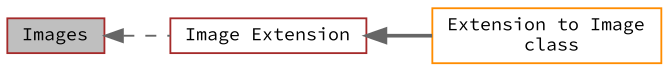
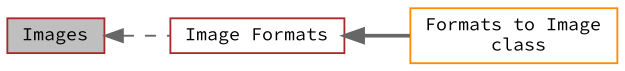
node "Image Extension": label "Image Extension" -> "Image Formats"
node "Extension to Image class": label "Extension to Image class" -> "Formats to Image class"
